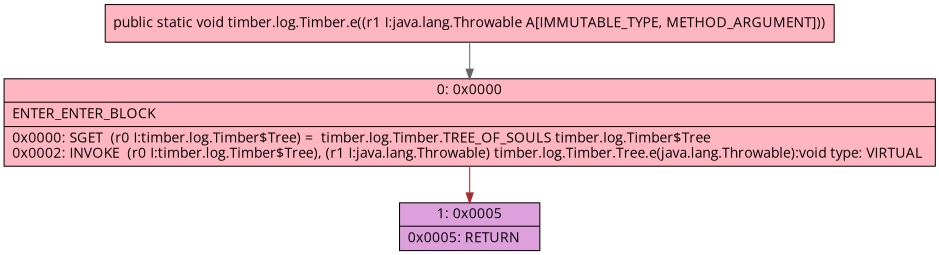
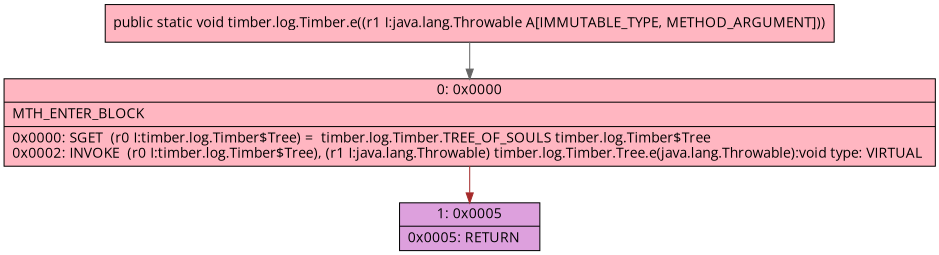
node "0: 0x0000": text "ENTER_ENTER_BLOCK" -> "MTH_ENTER_BLOCK"
